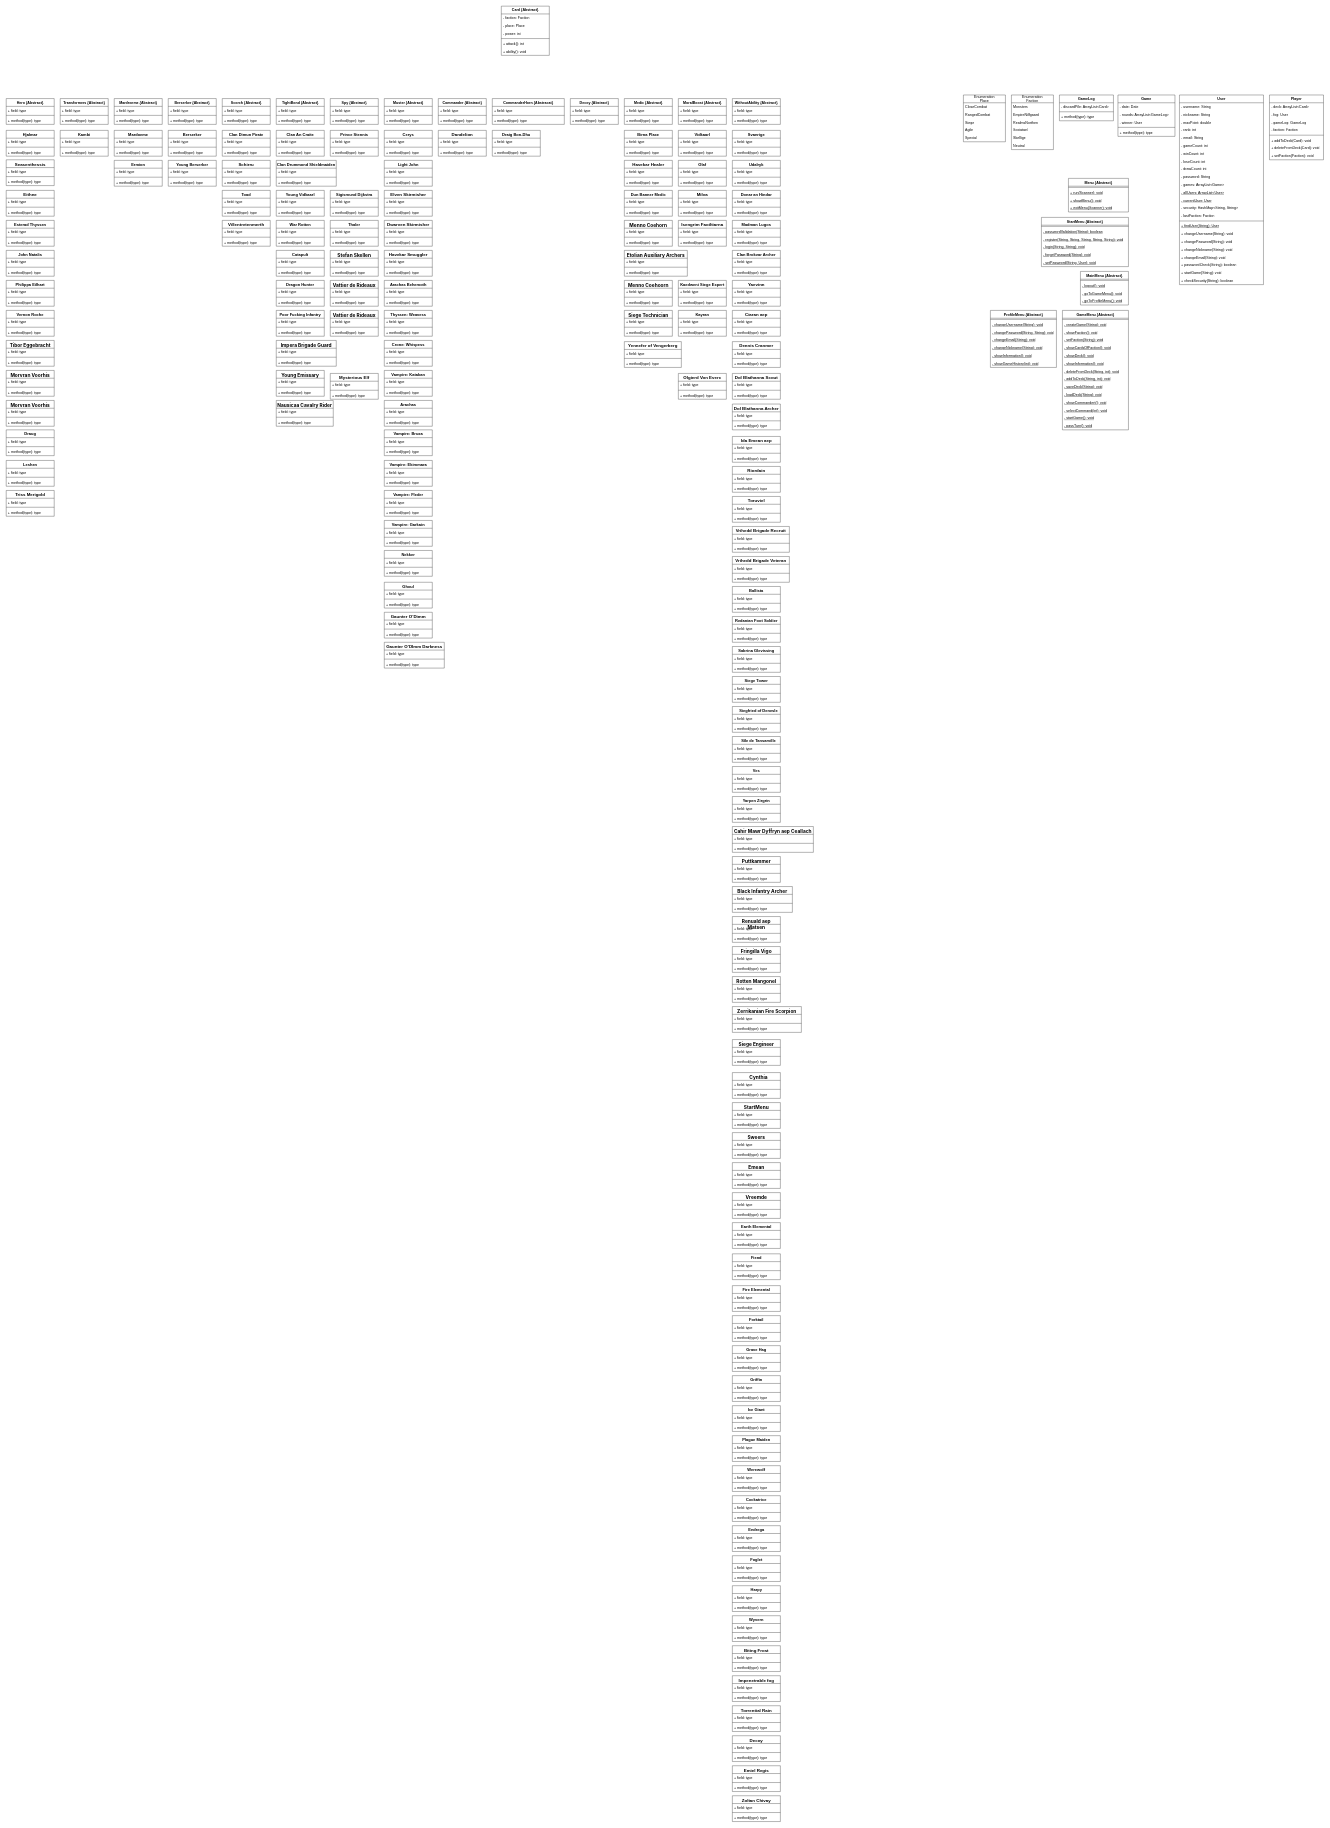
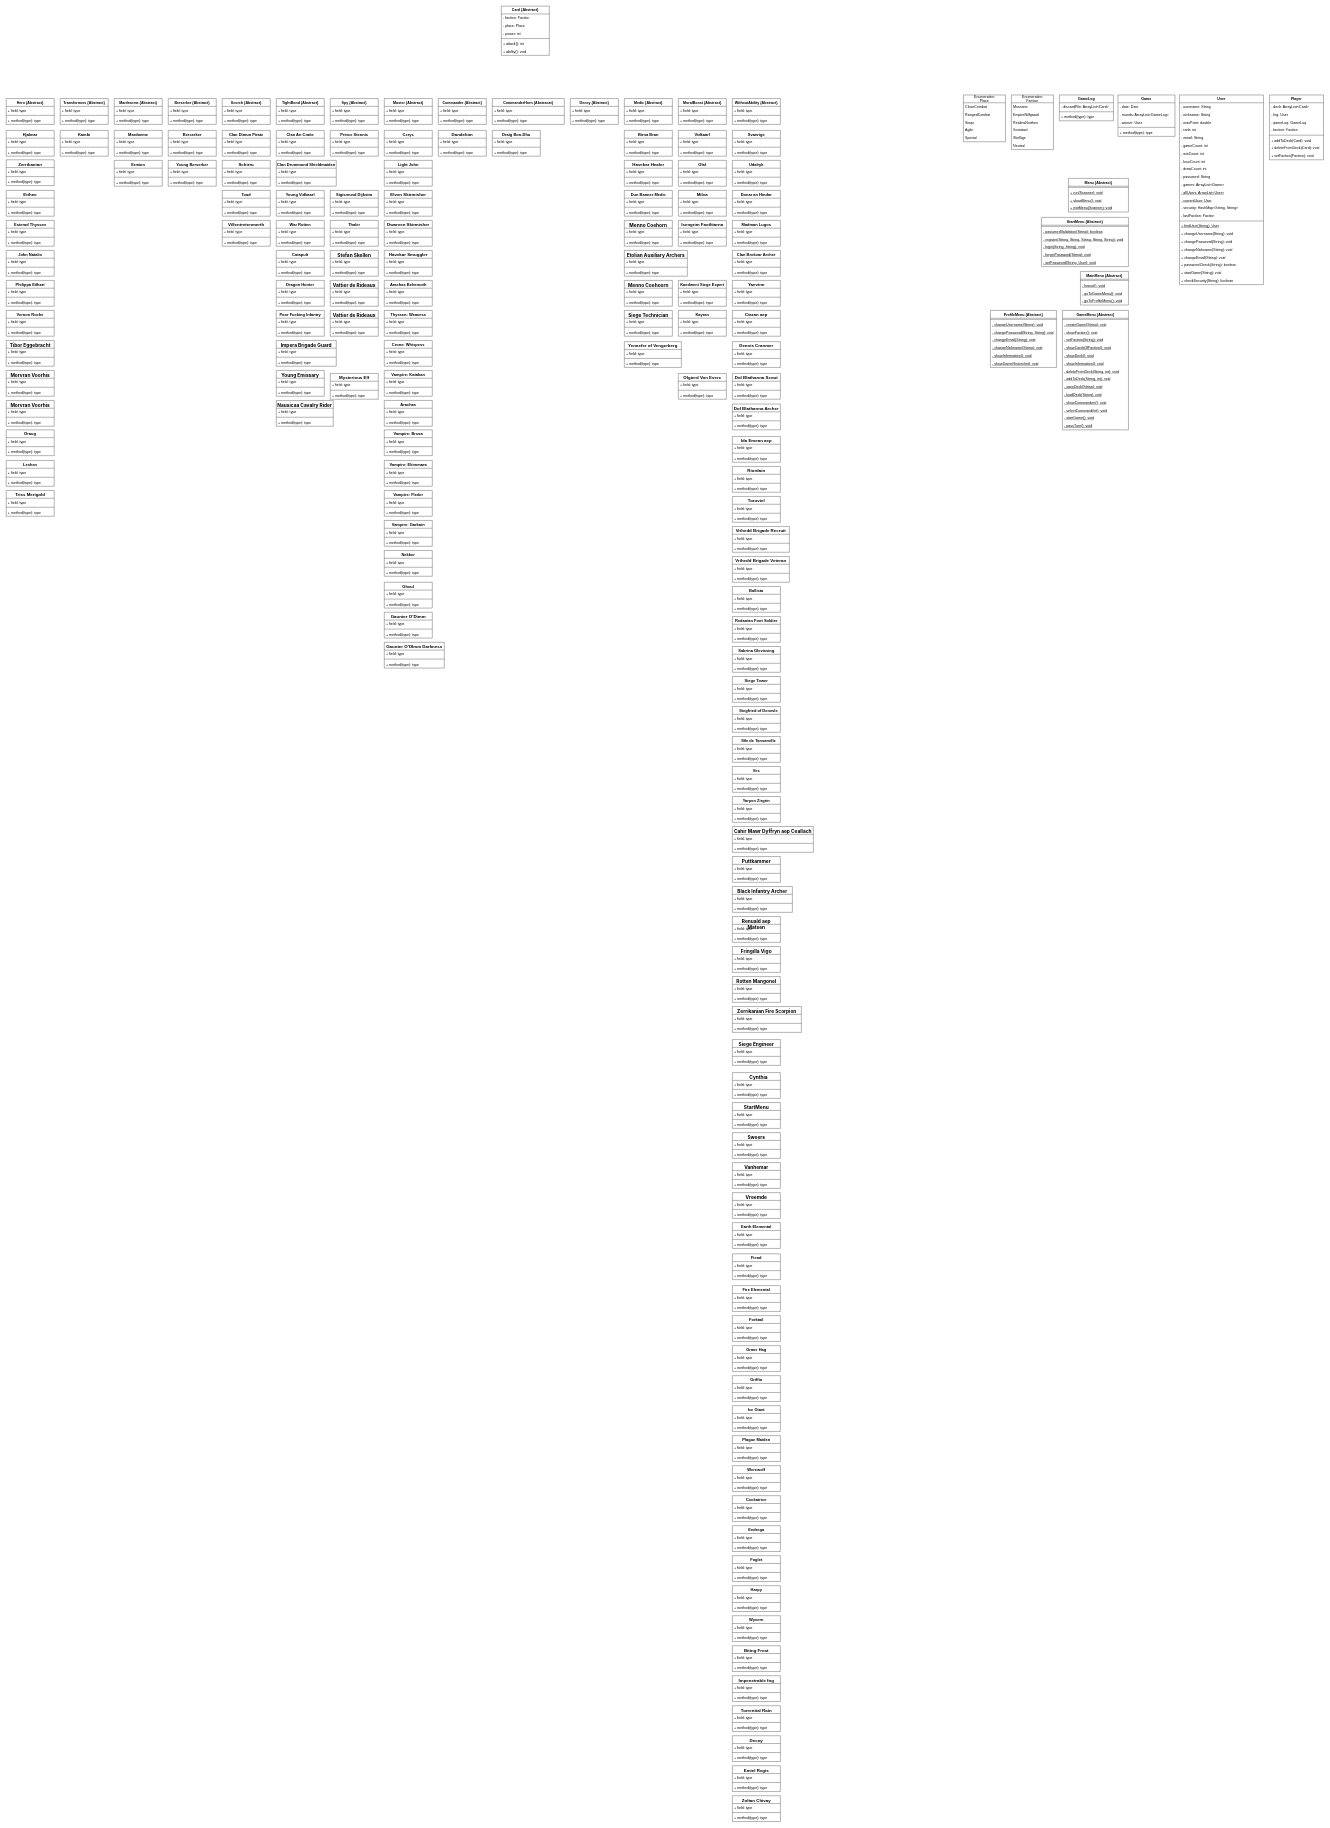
node "Birna Place": label "Birna Place" -> "Birna Bran"
node "Seasenthessis": label "Seasenthessis" -> "Zerrikanian"
node "Emean": label "Emean" -> "Vanhemar"
